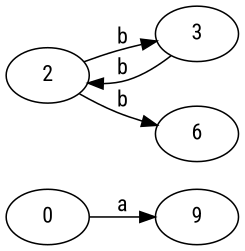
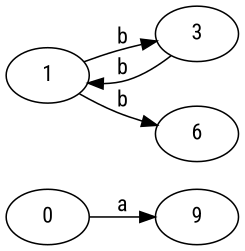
node "2": label "2" -> "1"
